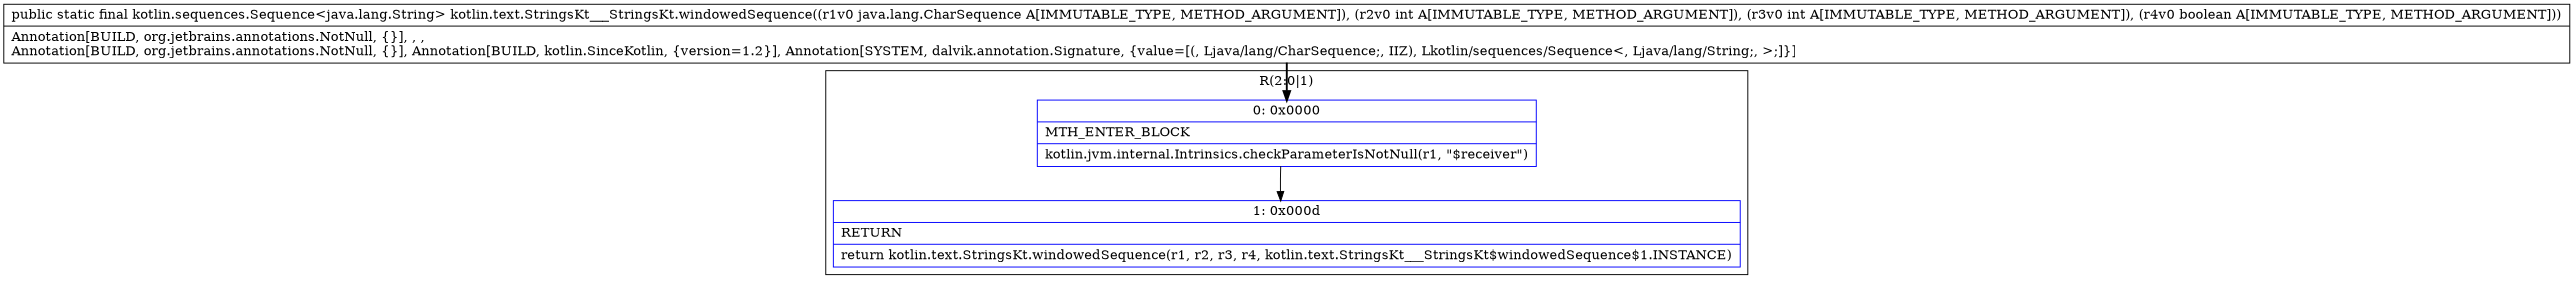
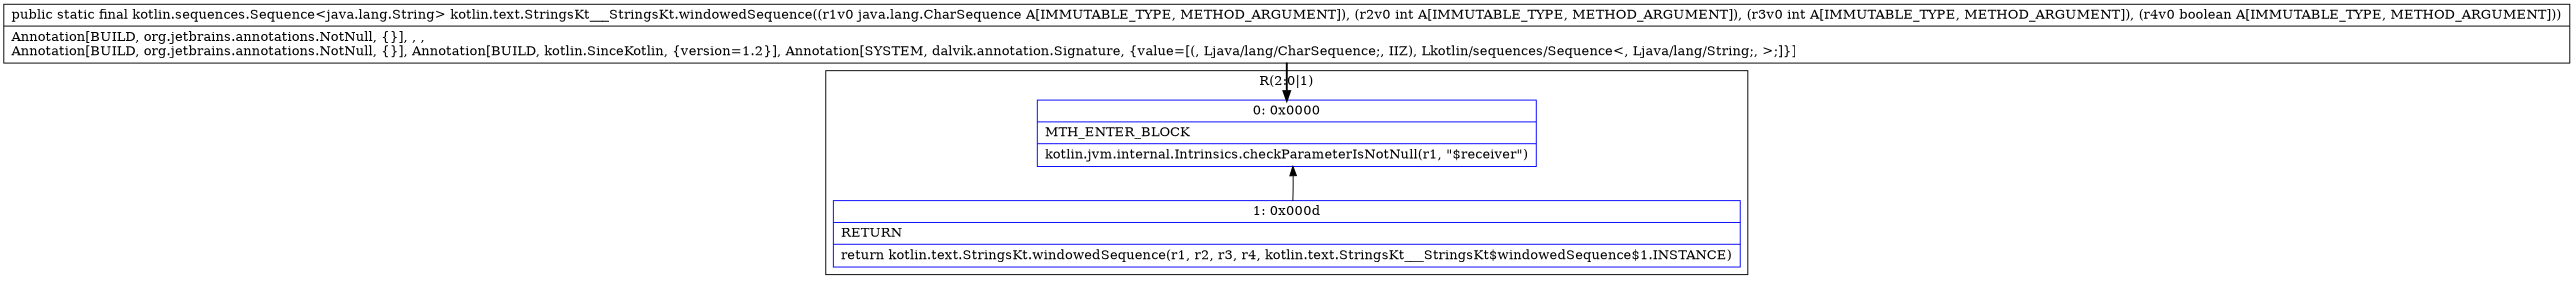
edge "0: 0x0000" -> "1: 0x000d": reversed
